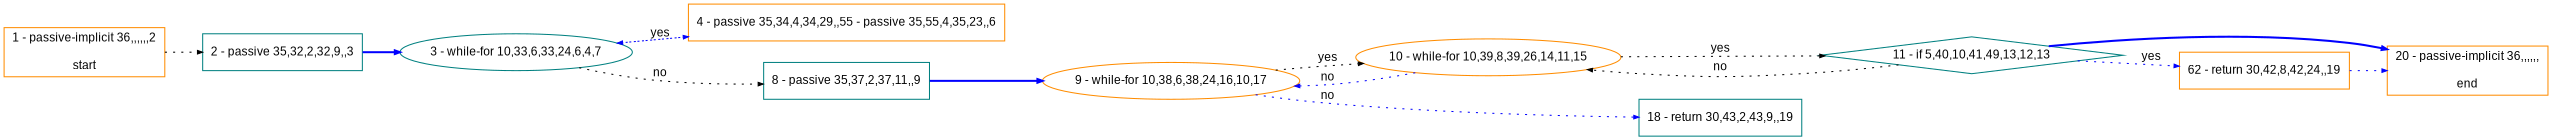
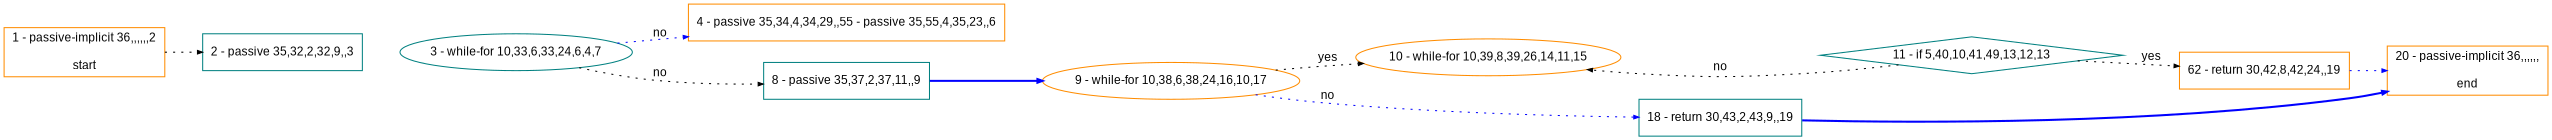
edge "3 - while-for 10,33,6,33,24,6,4,7" -> "4 - passive 35,34,4,34,29,,55 - passive 35,55,4,35,23,,6": label "yes" -> "no"
edge "11 - if 5,40,10,41,49,13,12,13" -> "20 - passive-implicit 36,,,,,, end": now "18 - return 30,43,2,43,9,,19" -> "20 - passive-implicit 36,,,,,, end"
edge "4 - passive 35,34,4,34,29,,55 - passive 35,55,4,35,23,,6" -> "3 - while-for 10,33,6,33,24,6,4,7": removed
edge "2 - passive 35,32,2,32,9,,3" -> "3 - while-for 10,33,6,33,24,6,4,7": removed
edge "10 - while-for 10,39,8,39,26,14,11,15" -> "11 - if 5,40,10,41,49,13,12,13": removed, label "yes"
edge "11 - if 5,40,10,41,49,13,12,13" -> "62 - return 30,42,8,42,24,,19": color blue -> black
edge "10 - while-for 10,39,8,39,26,14,11,15" -> "9 - while-for 10,38,6,38,24,16,10,17": removed, label "no"
